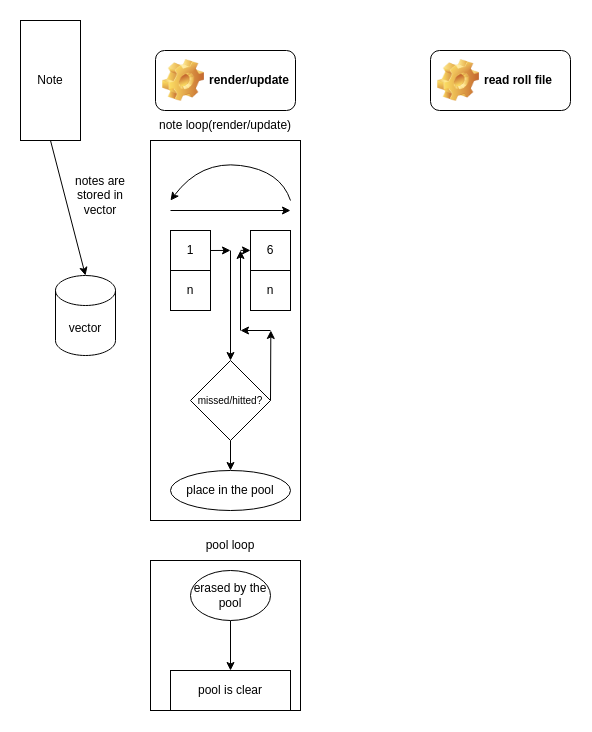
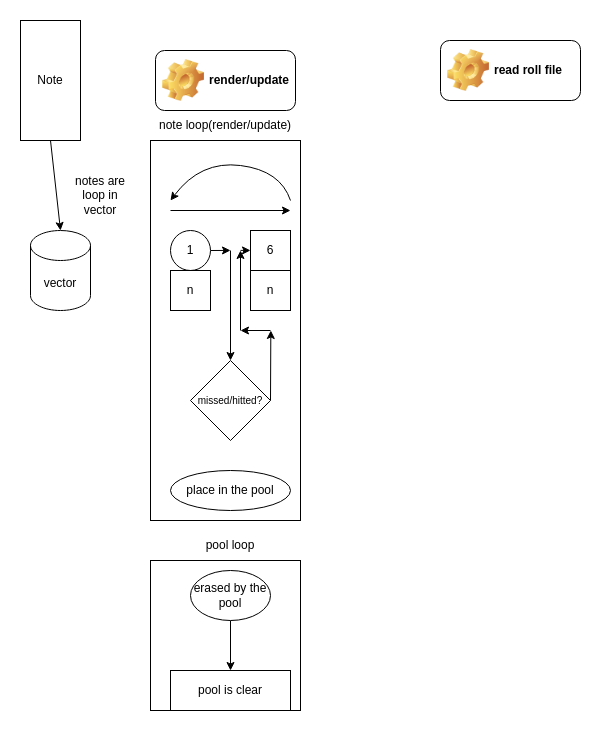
node "read roll file": moved (501, 81) -> (511, 71)
node "notes are stored in vector": label "notes are stored in vector" -> "notes are loop in vector"
node "1": shape rectangle -> ellipse
node "vector": moved (86, 316) -> (61, 271)
edge "missed/hitted?" -> "place in the pool": removed
